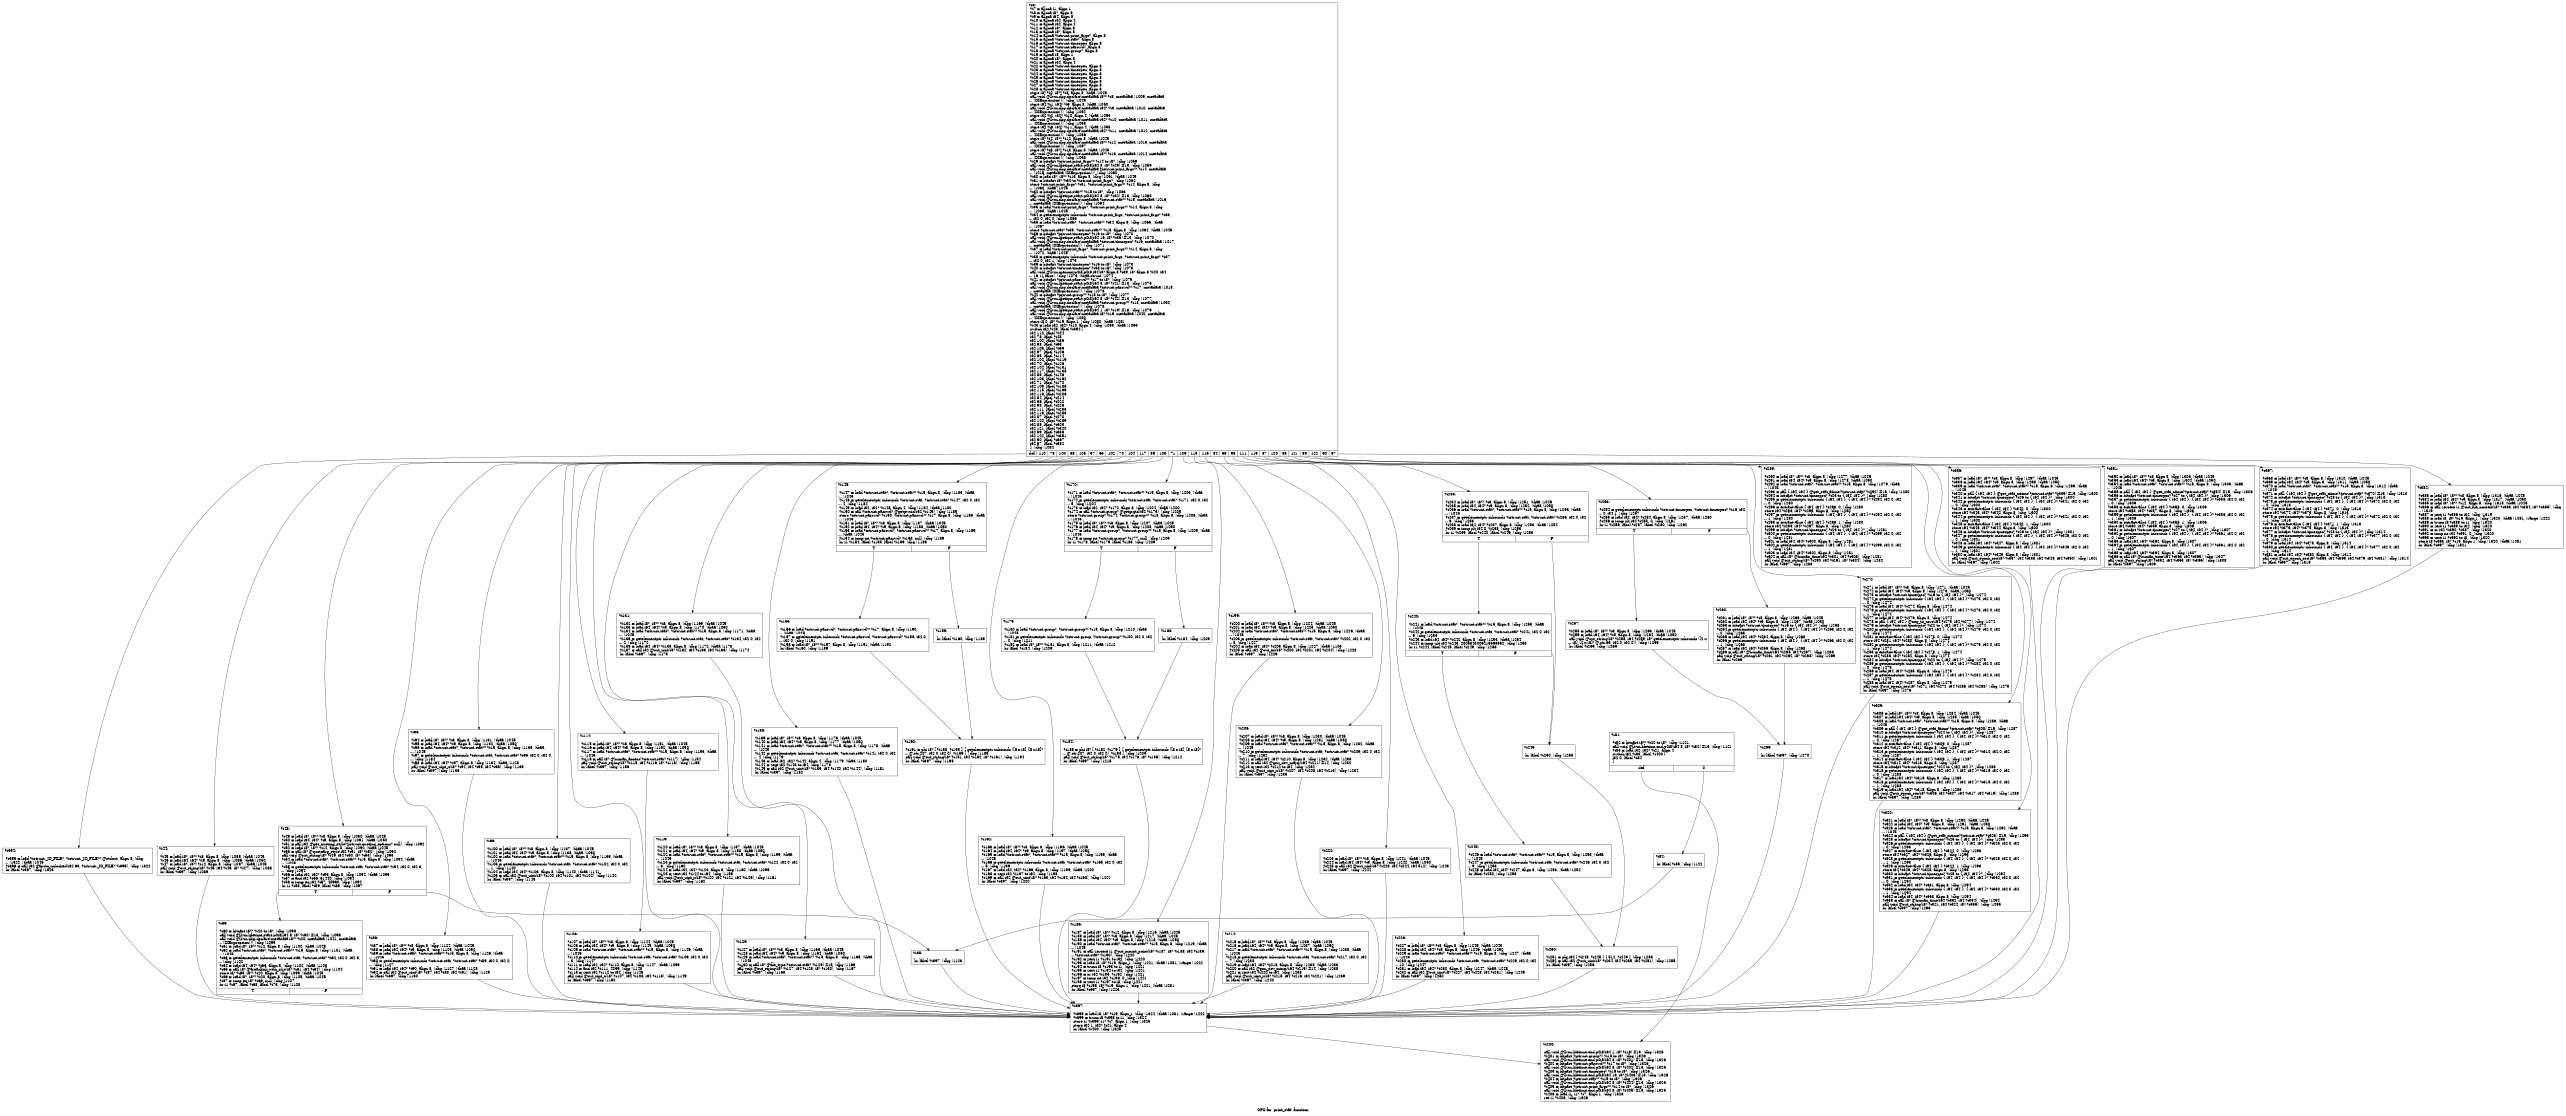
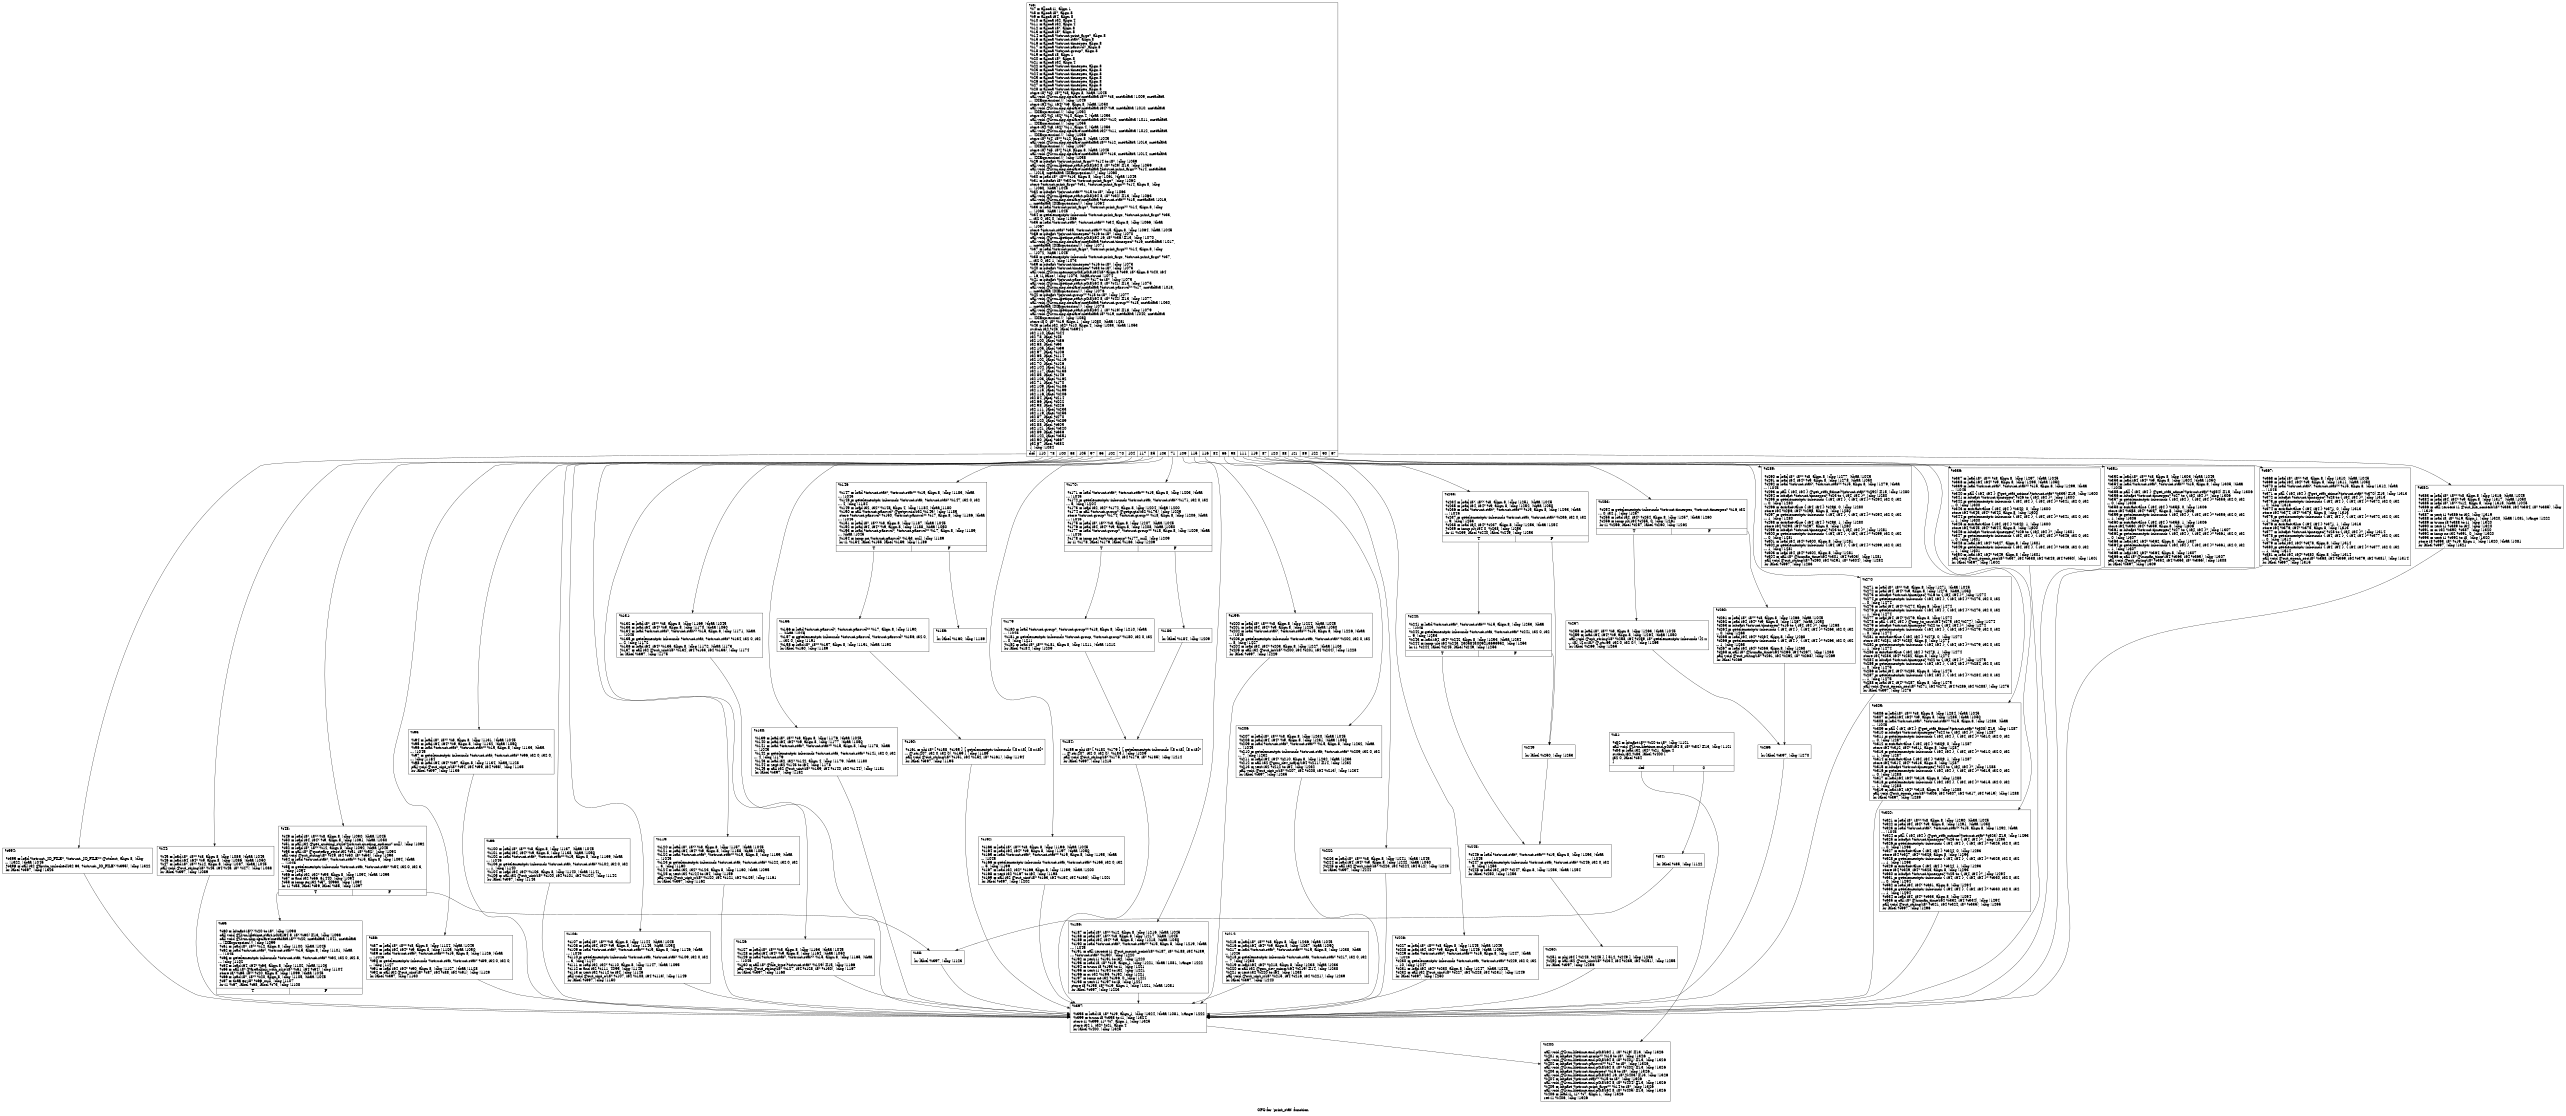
edge "%159:" -> "%160:": removed
node "%114:": removed
edge "%249:" -> "%250:": now "%249:" -> "%245:"
node "%59:": text "%67 = icmp eq i8* %66, null, !dbg !1107" -> "%67 = tbaa eq i8* %66, null, !dbg !1107"
